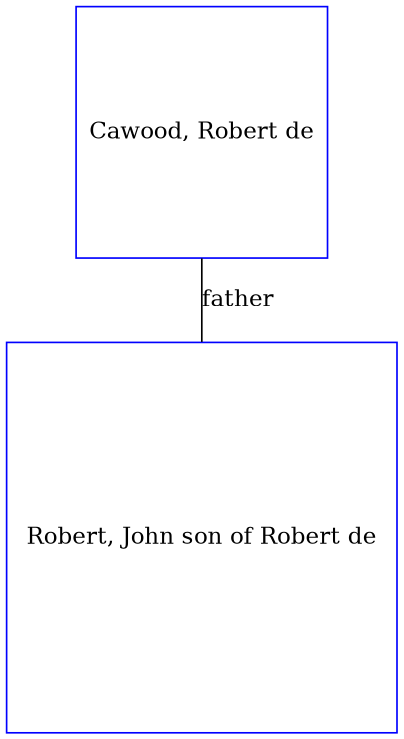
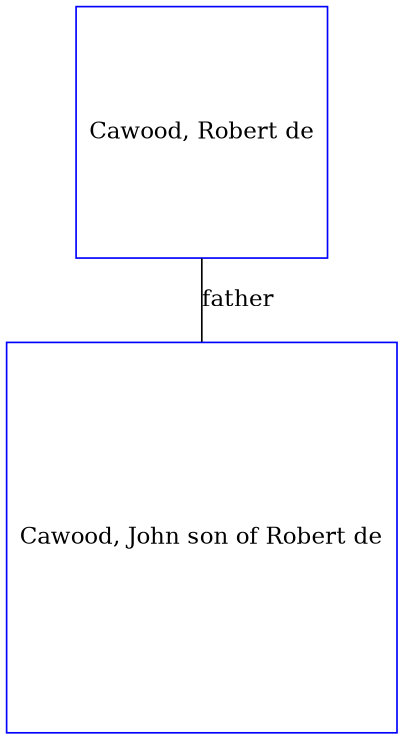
node "Robert, John son of Robert de": label "Robert, John son of Robert de" -> "Cawood, John son of Robert de"
